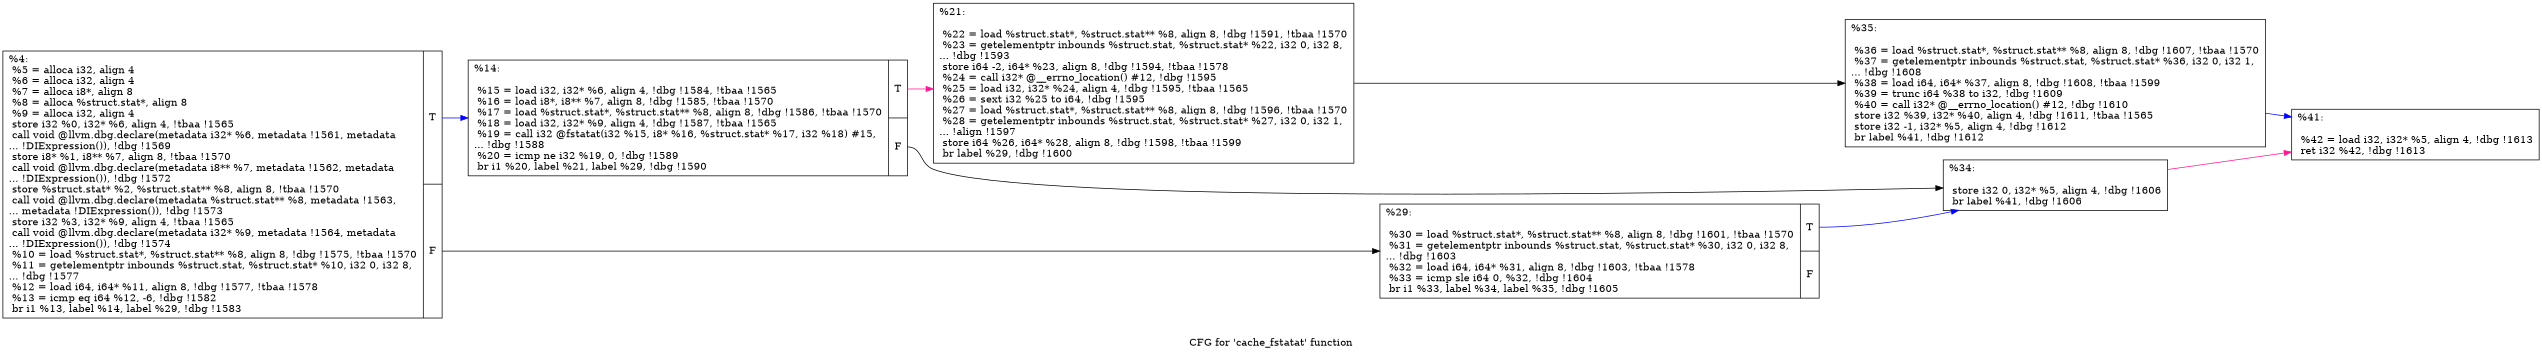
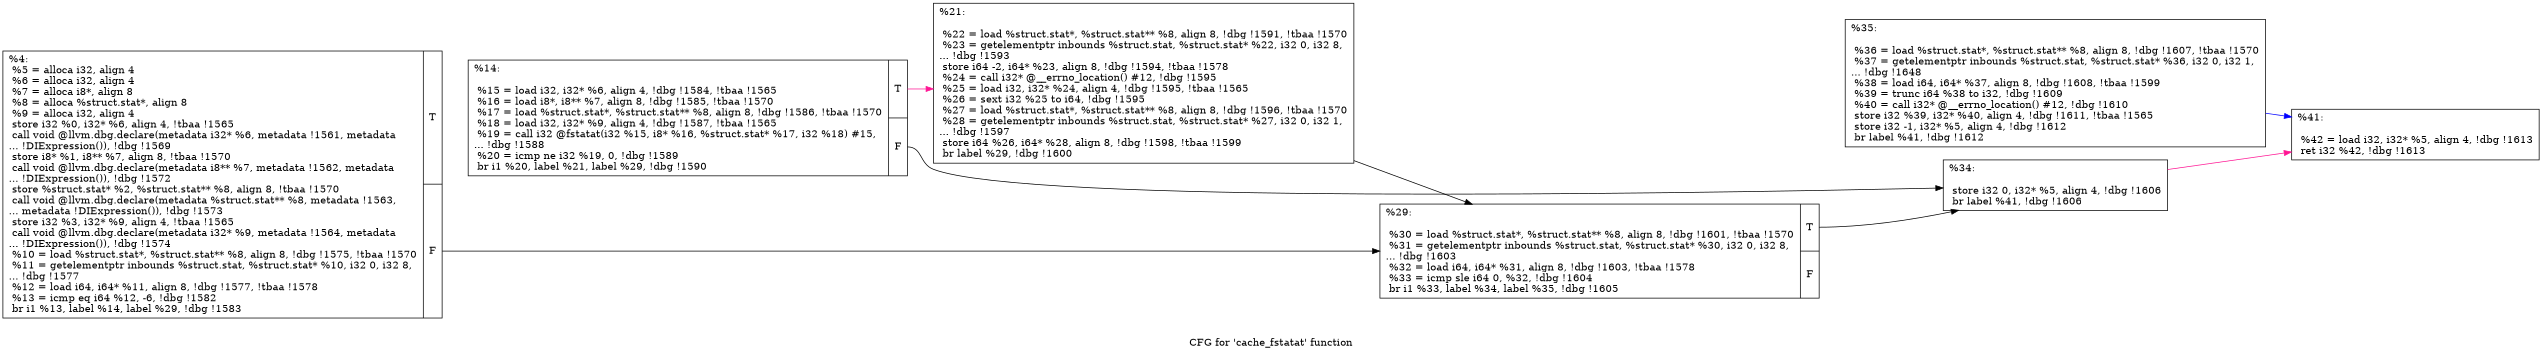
node "%35:": text "... !dbg !1608" -> "... !dbg !1648"
edge "%21:" -> "%35:": now "%21:" -> "%29:"
edge "%4:" -> "%14:": removed
node "%21:": text "... !align !1597" -> "... !dbg !1597"
edge "%29:" -> "%34:": color blue -> black
